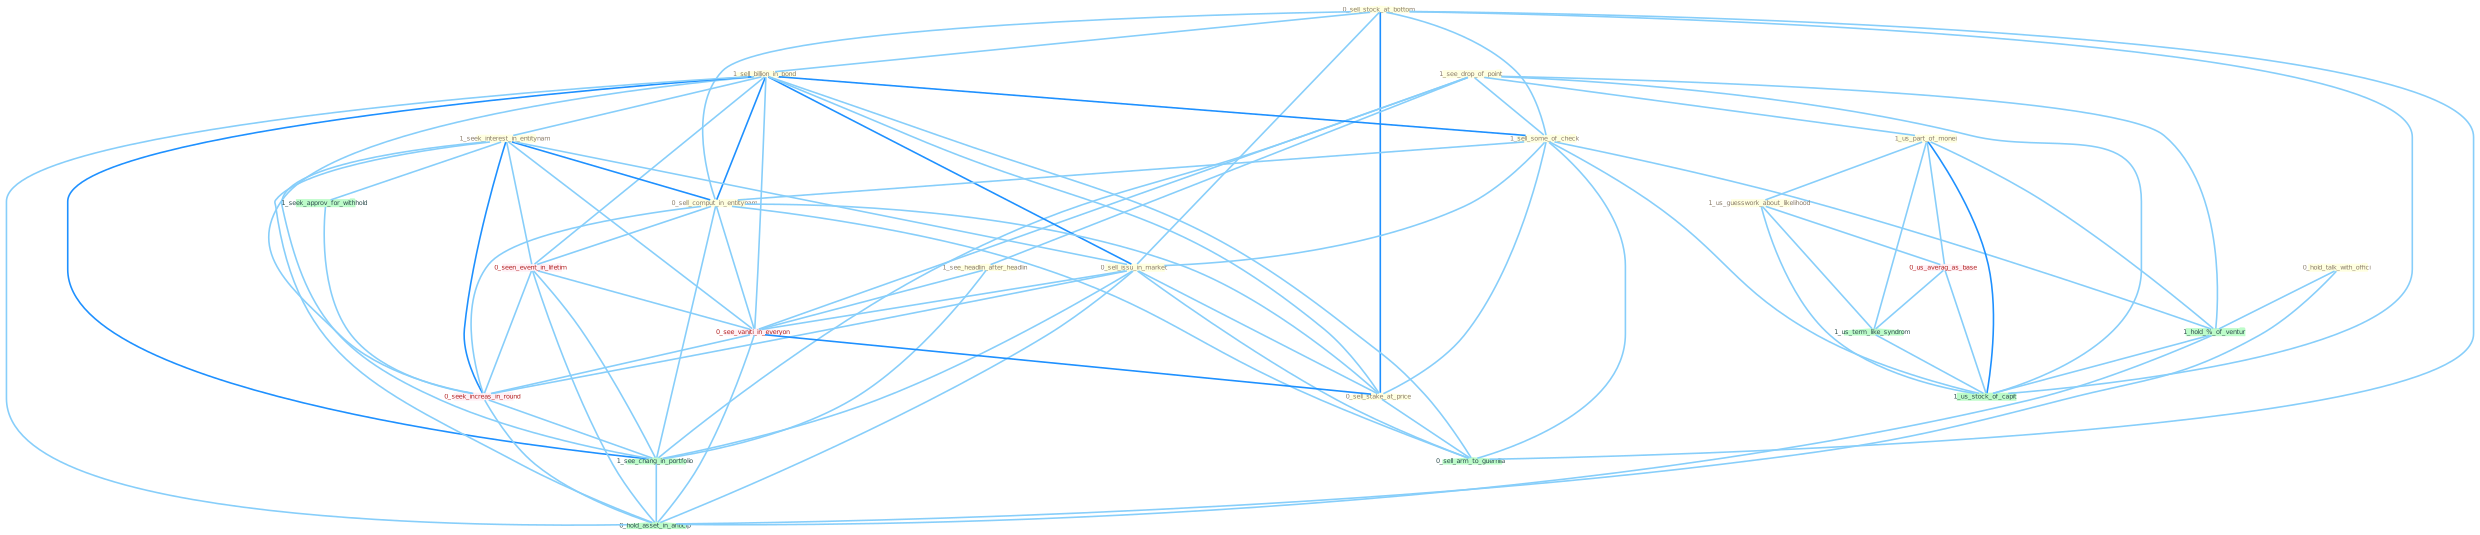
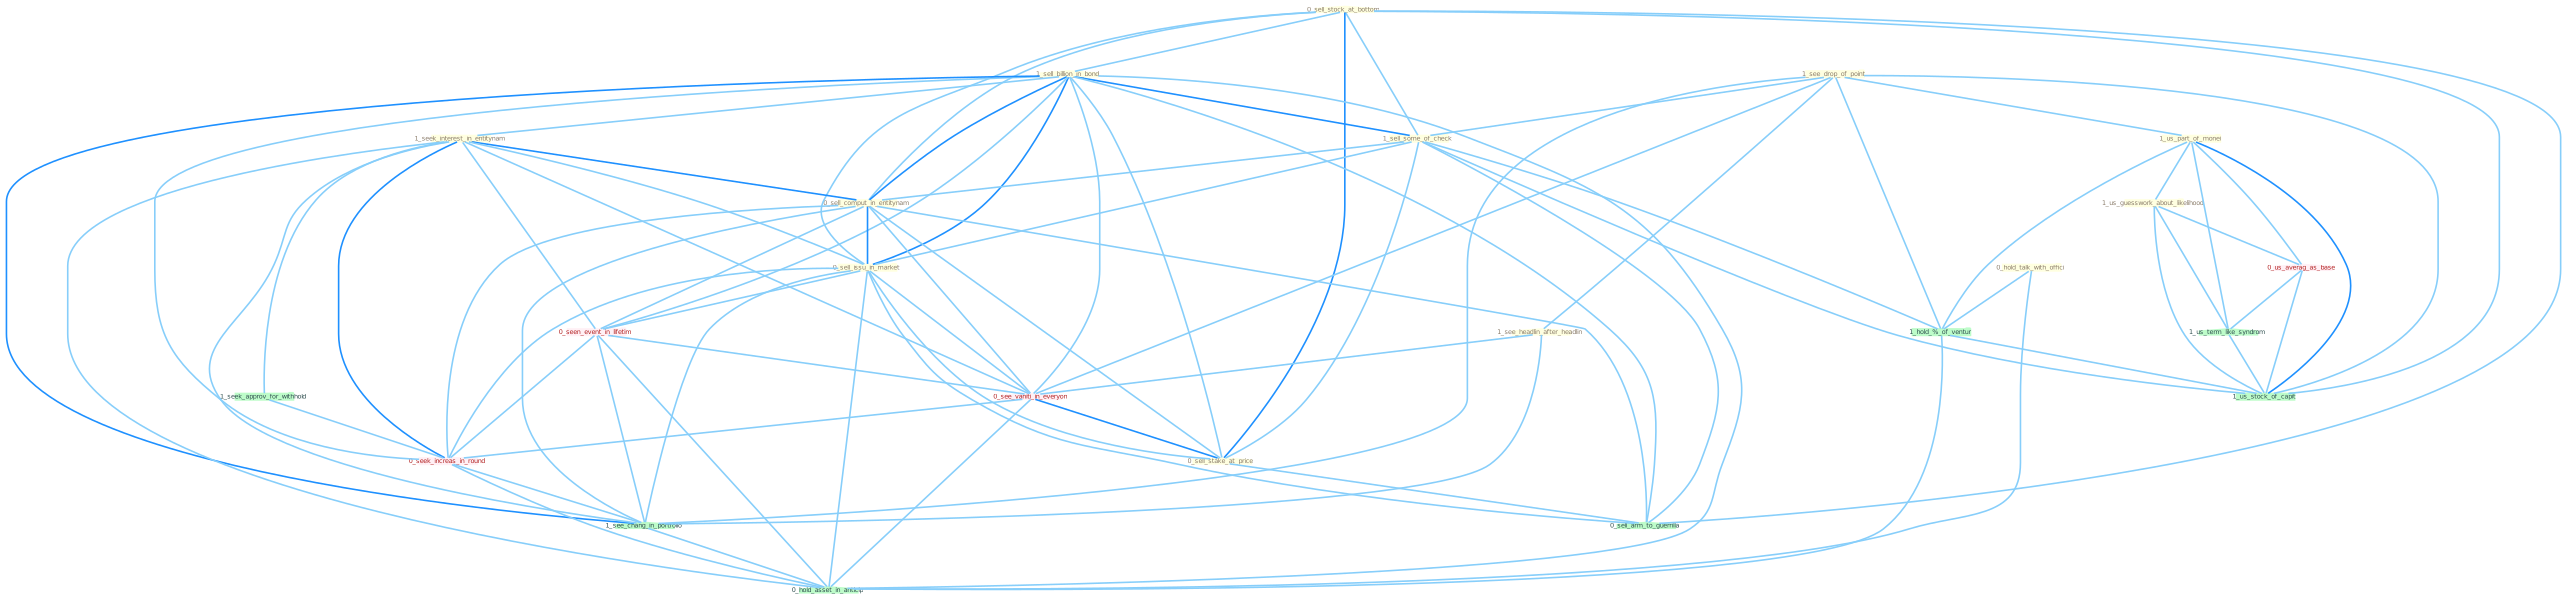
edge "0_sell_comput_in_entitynam" -- "0_sell_issu_in_market": added
edge "0_sell_issu_in_market" -- "0_seen_event_in_lifetim": added
